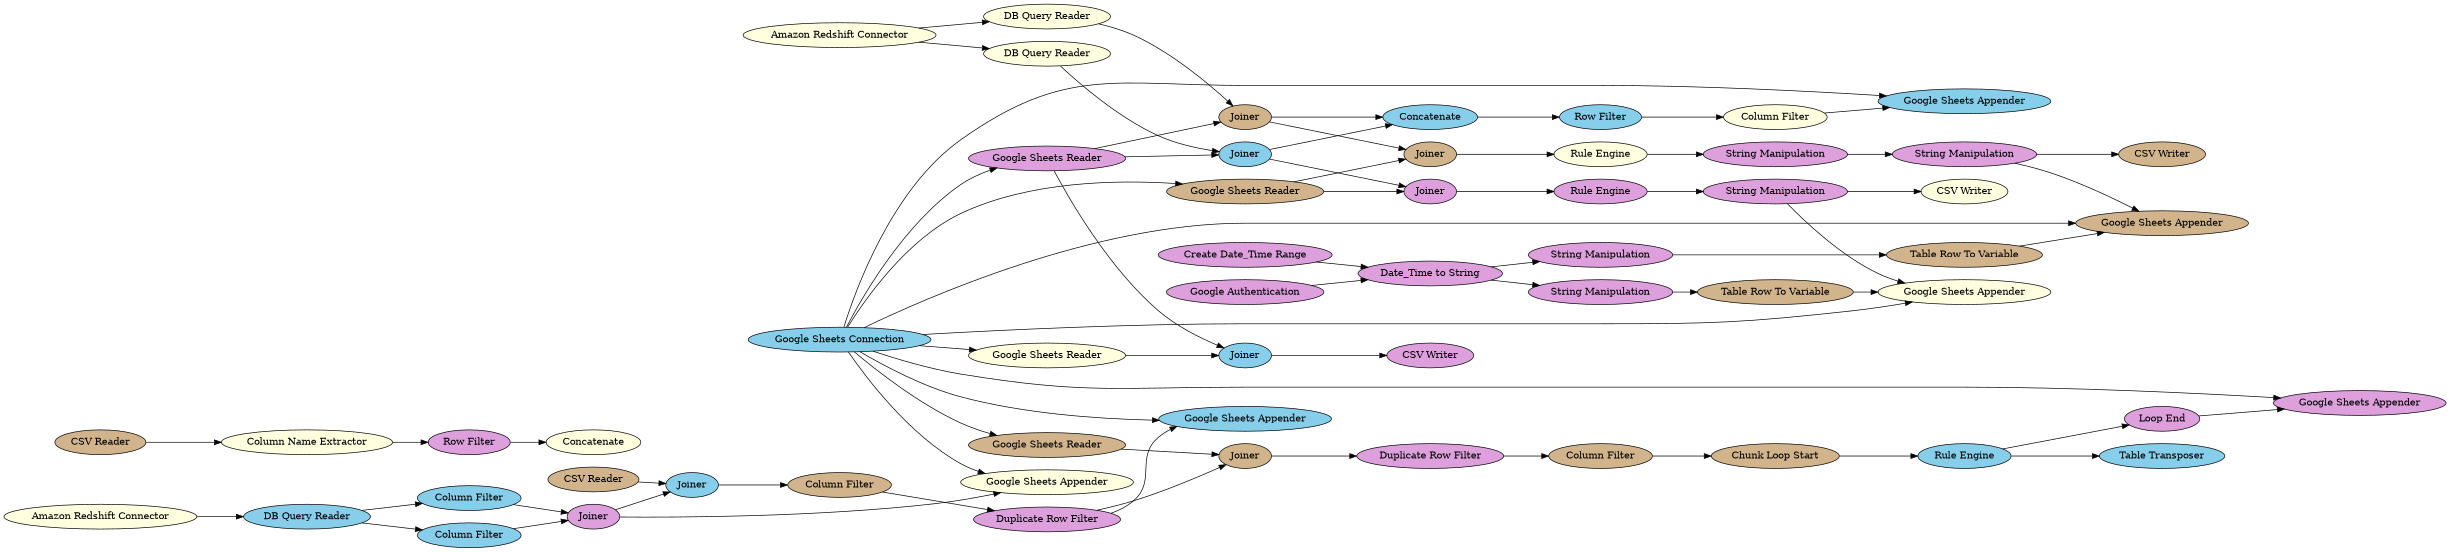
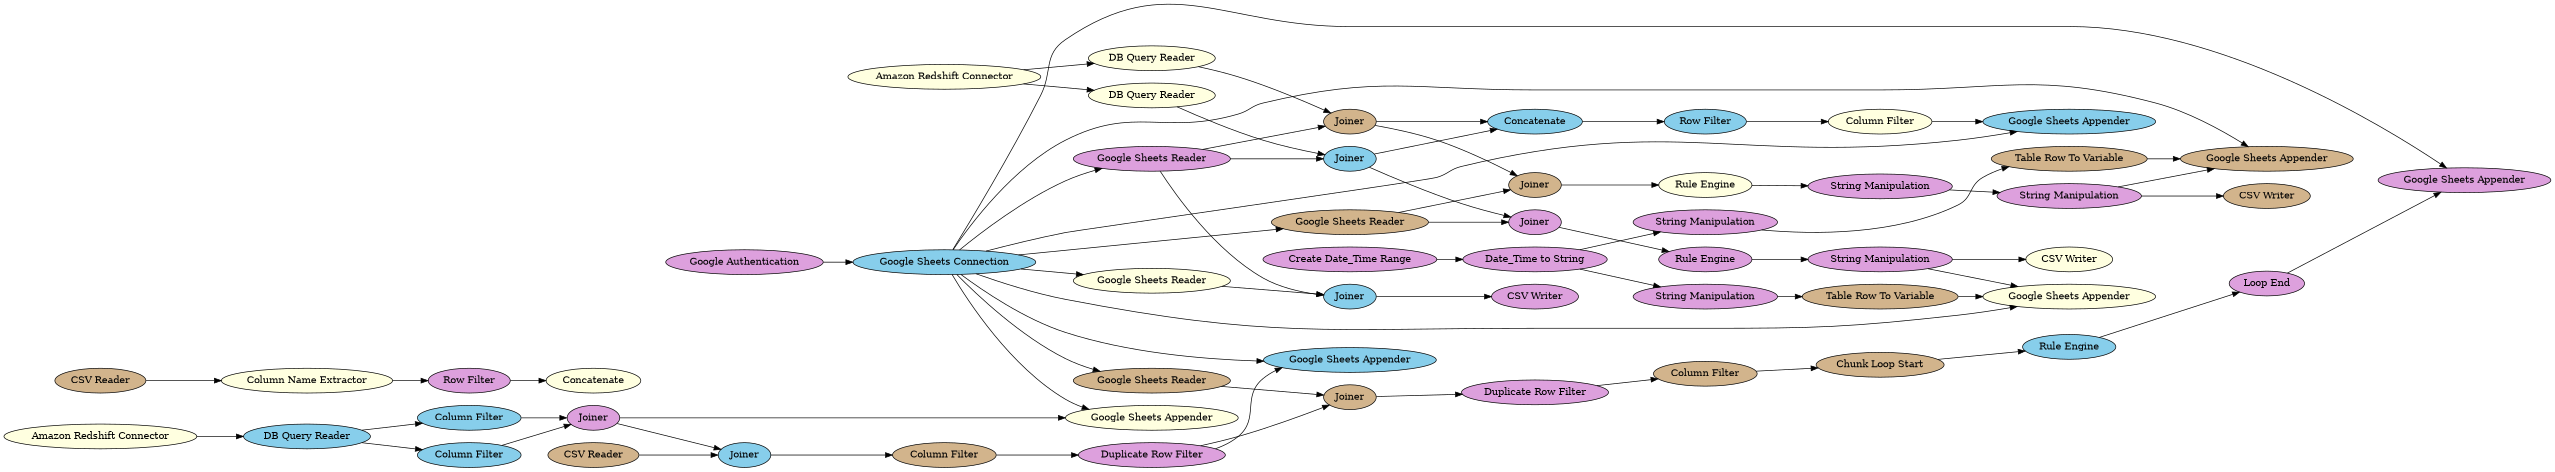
edge "Google Authentication" -> "Date_Time to String": now "Google Authentication" -> "Google Sheets Connection"
node "Table Transposer": removed
